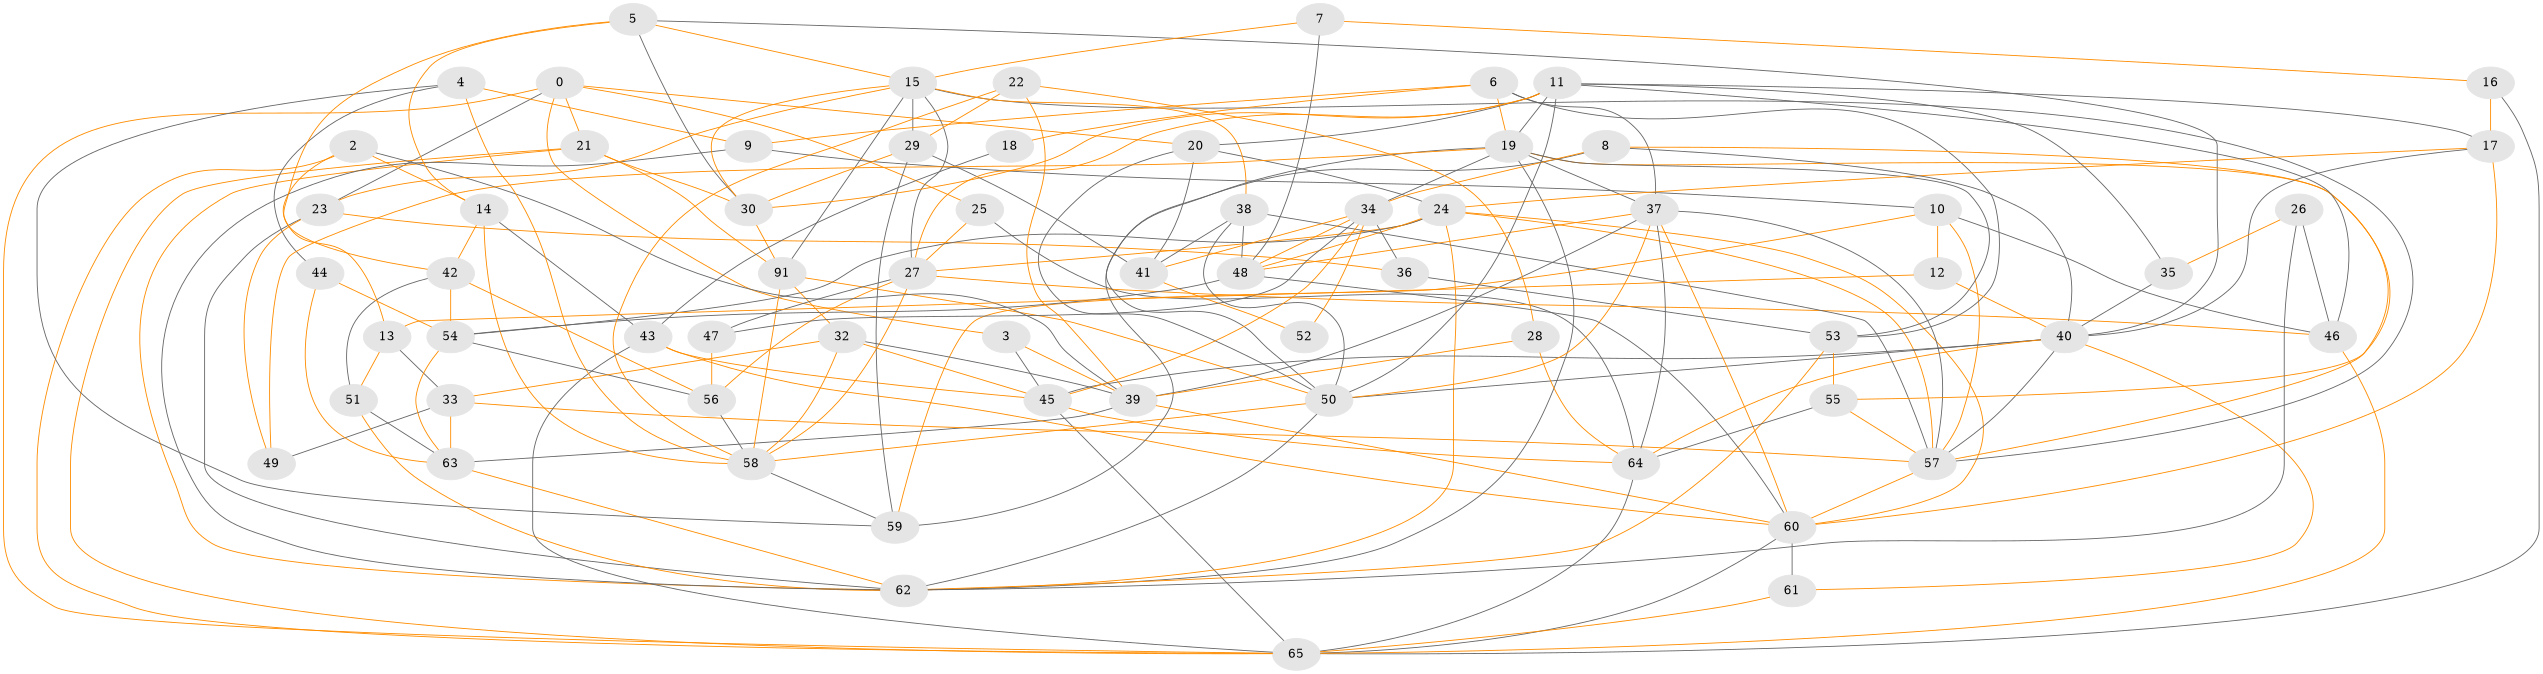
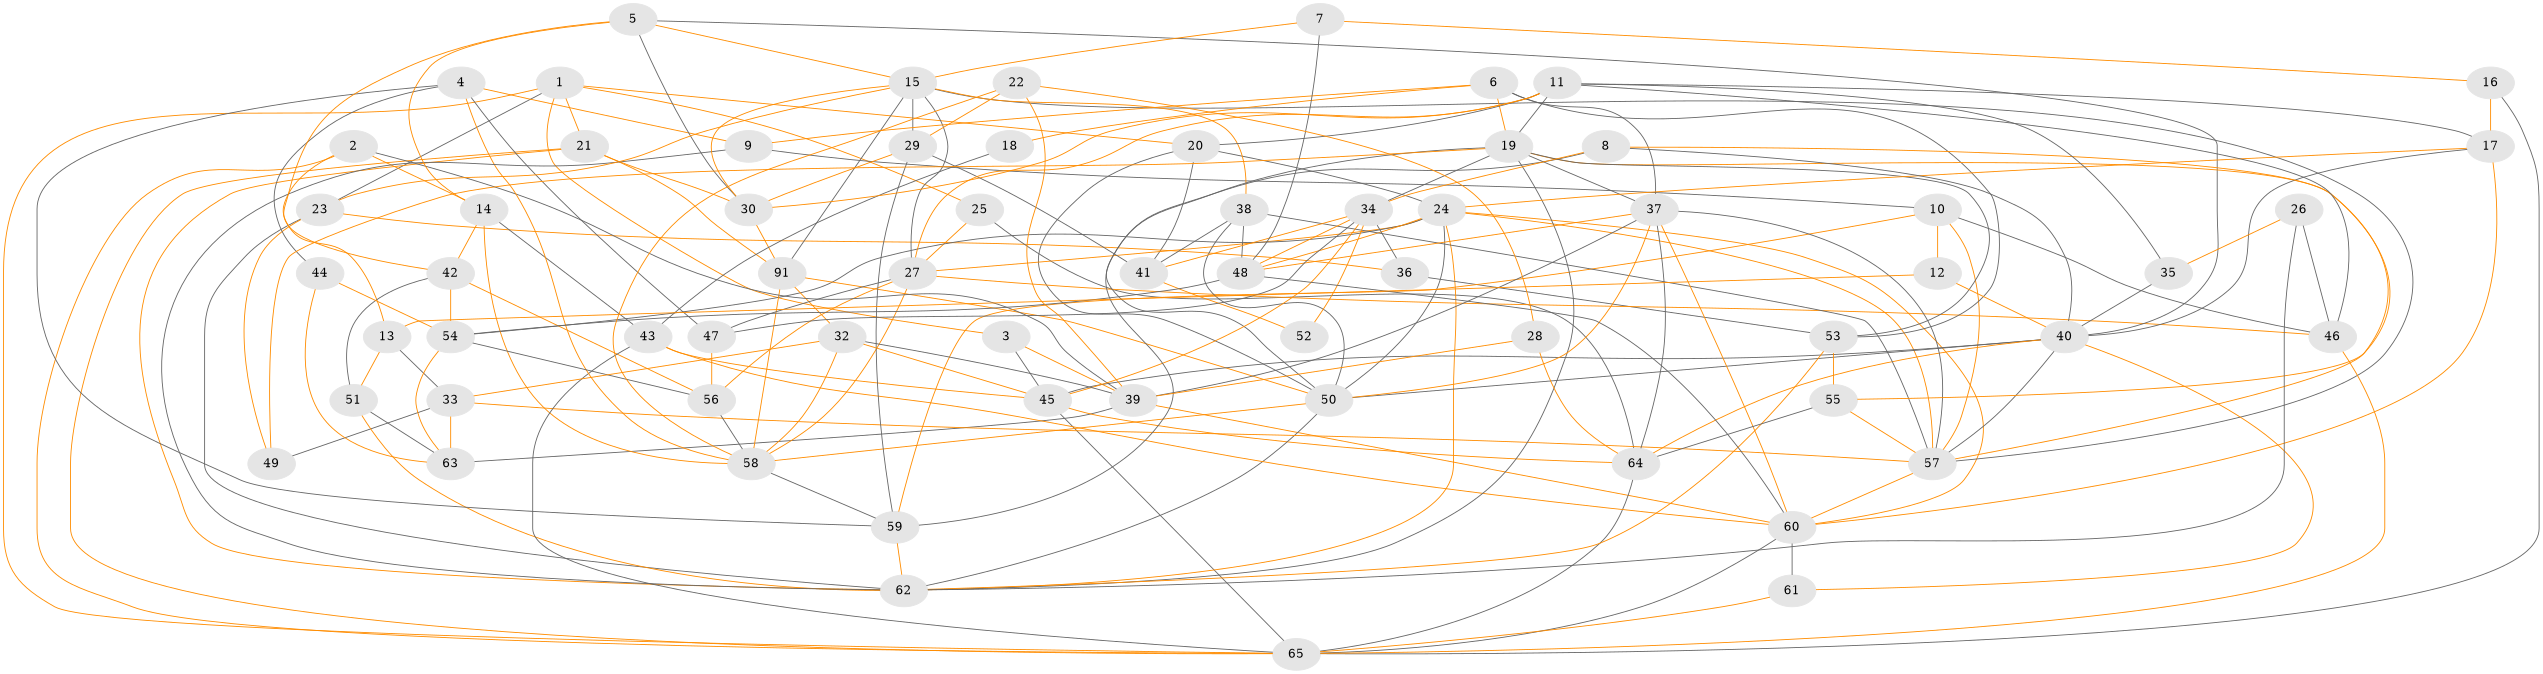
node "0": label "0" -> "1"
edge "4" -- "47": added
edge "11" -- "50": now "24" -- "50"
edge "63" -- "62": now "59" -- "62"
